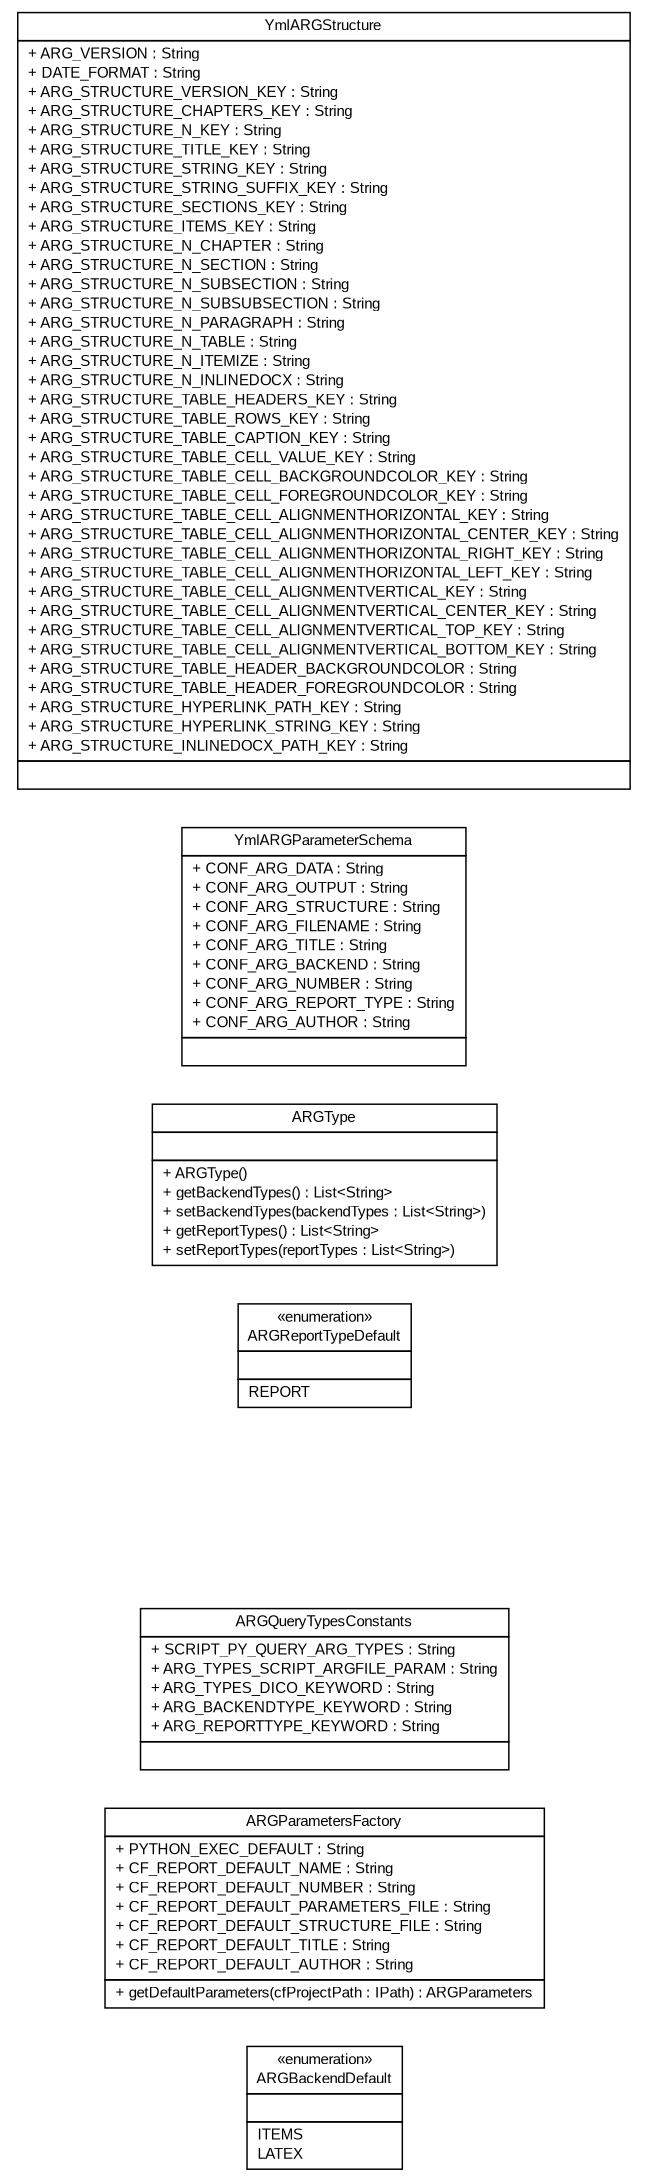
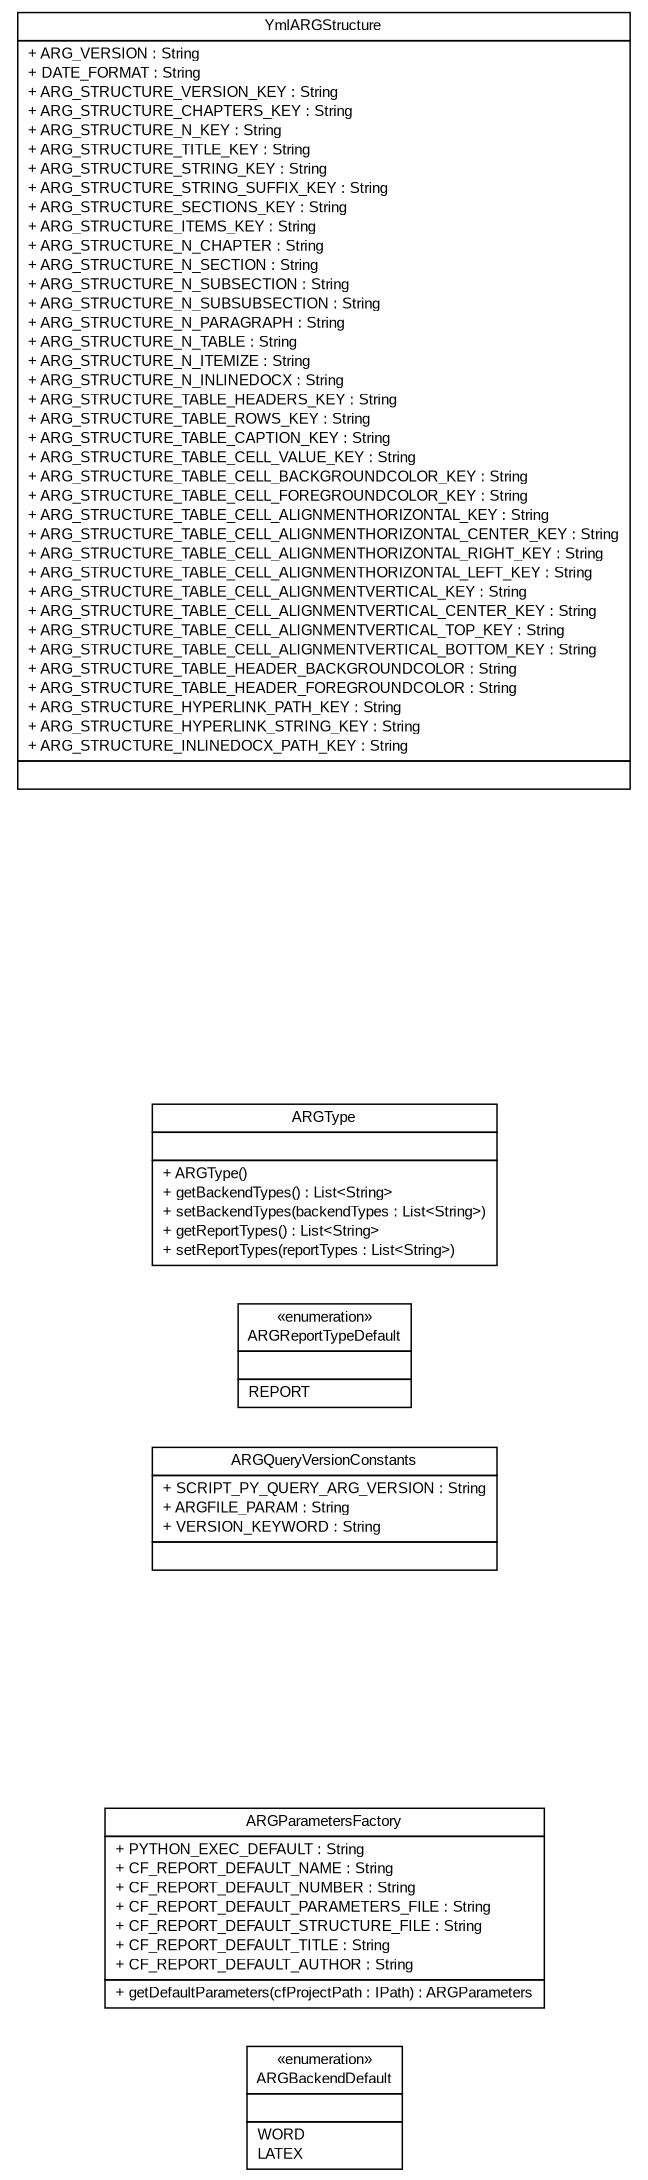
node "YmlARGParameterSchema": removed
node "ARGQueryVersionConstants": added
node "ARGQueryTypesConstants": removed
node "ARGBackendDefault": text "ITEMS" -> "WORD"
